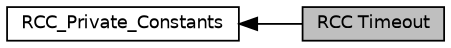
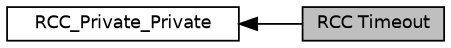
node "RCC_Private_Constants": label "RCC_Private_Constants" -> "RCC_Private_Private"
